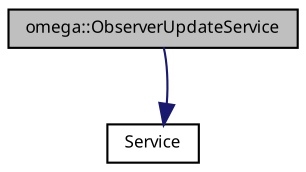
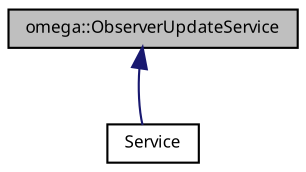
edge "omega::ObserverUpdateService" -> "Service": reversed
